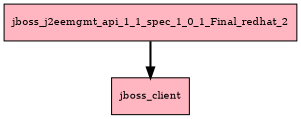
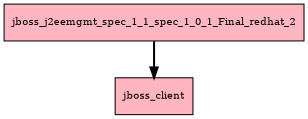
node "jboss_j2eemgmt_api_1_1_spec_1_0_1_Final_redhat_2": label "jboss_j2eemgmt_api_1_1_spec_1_0_1_Final_redhat_2" -> "jboss_j2eemgmt_spec_1_1_spec_1_0_1_Final_redhat_2"
